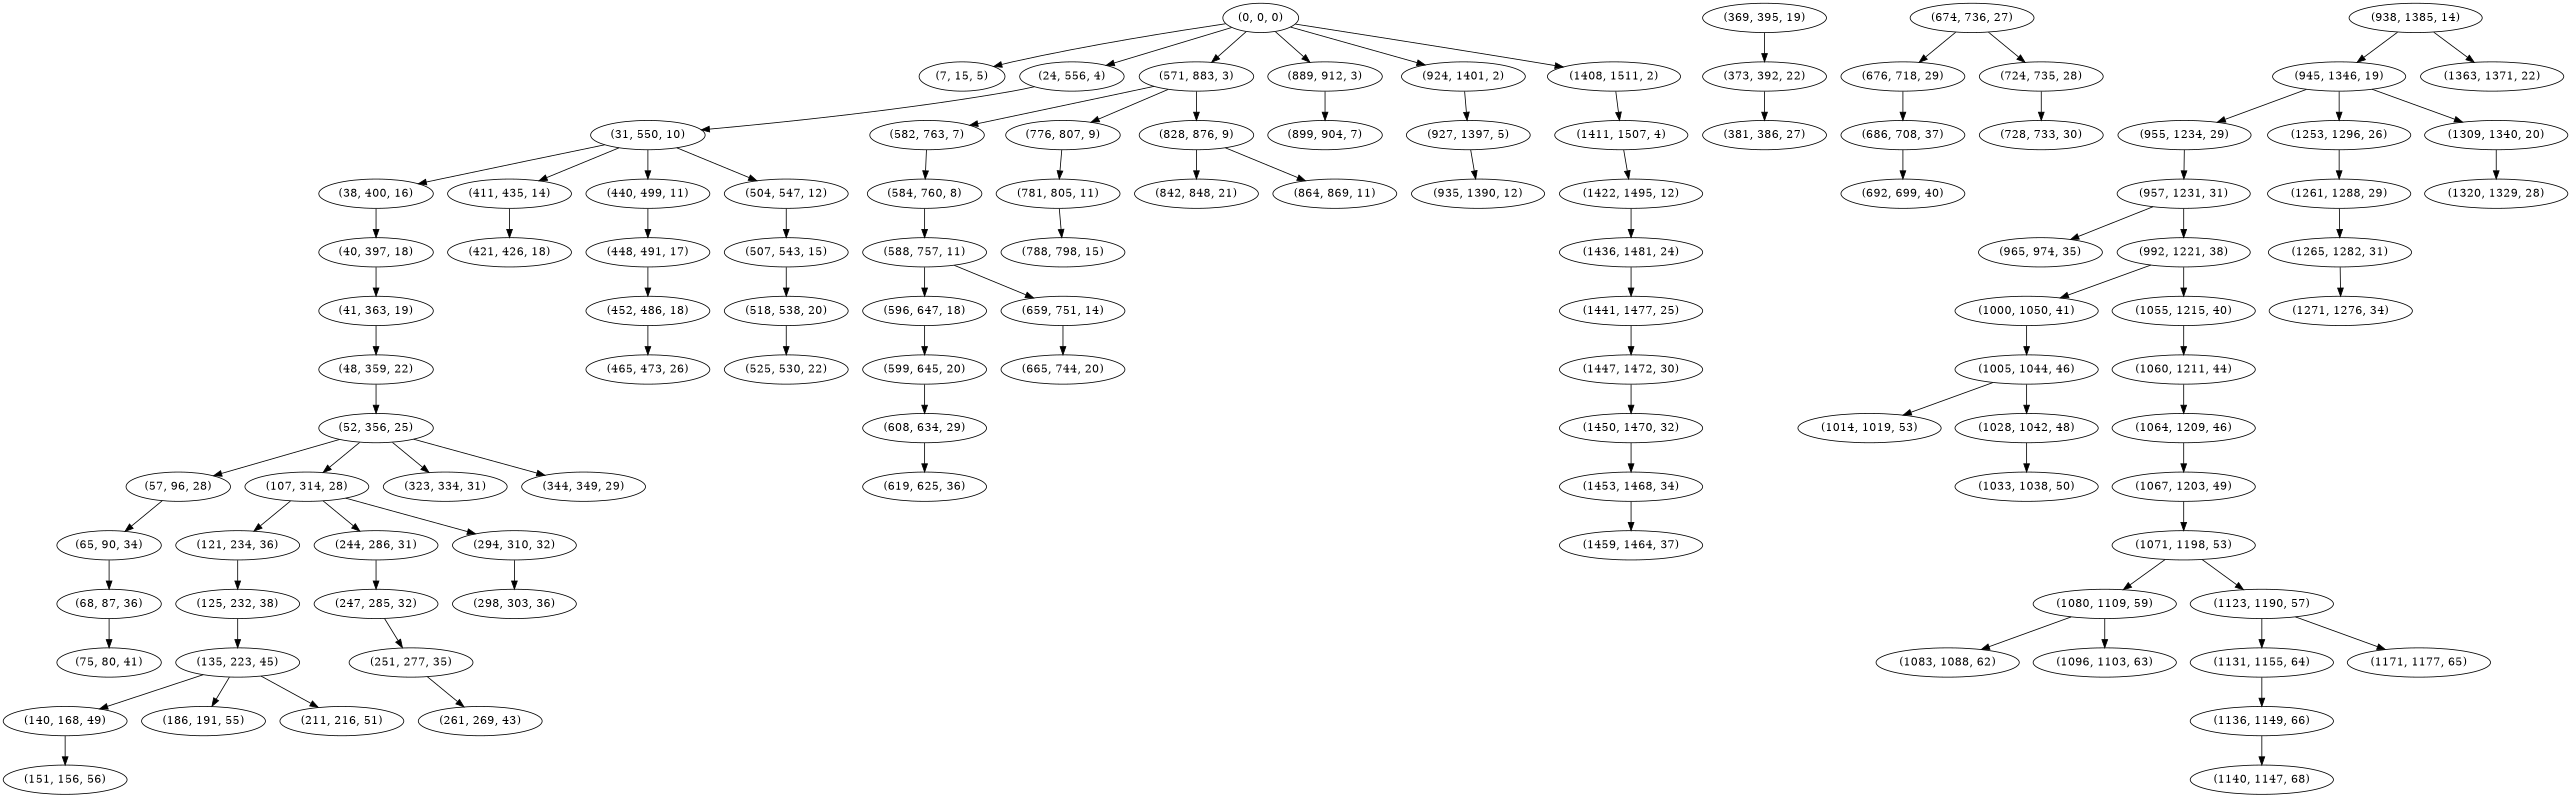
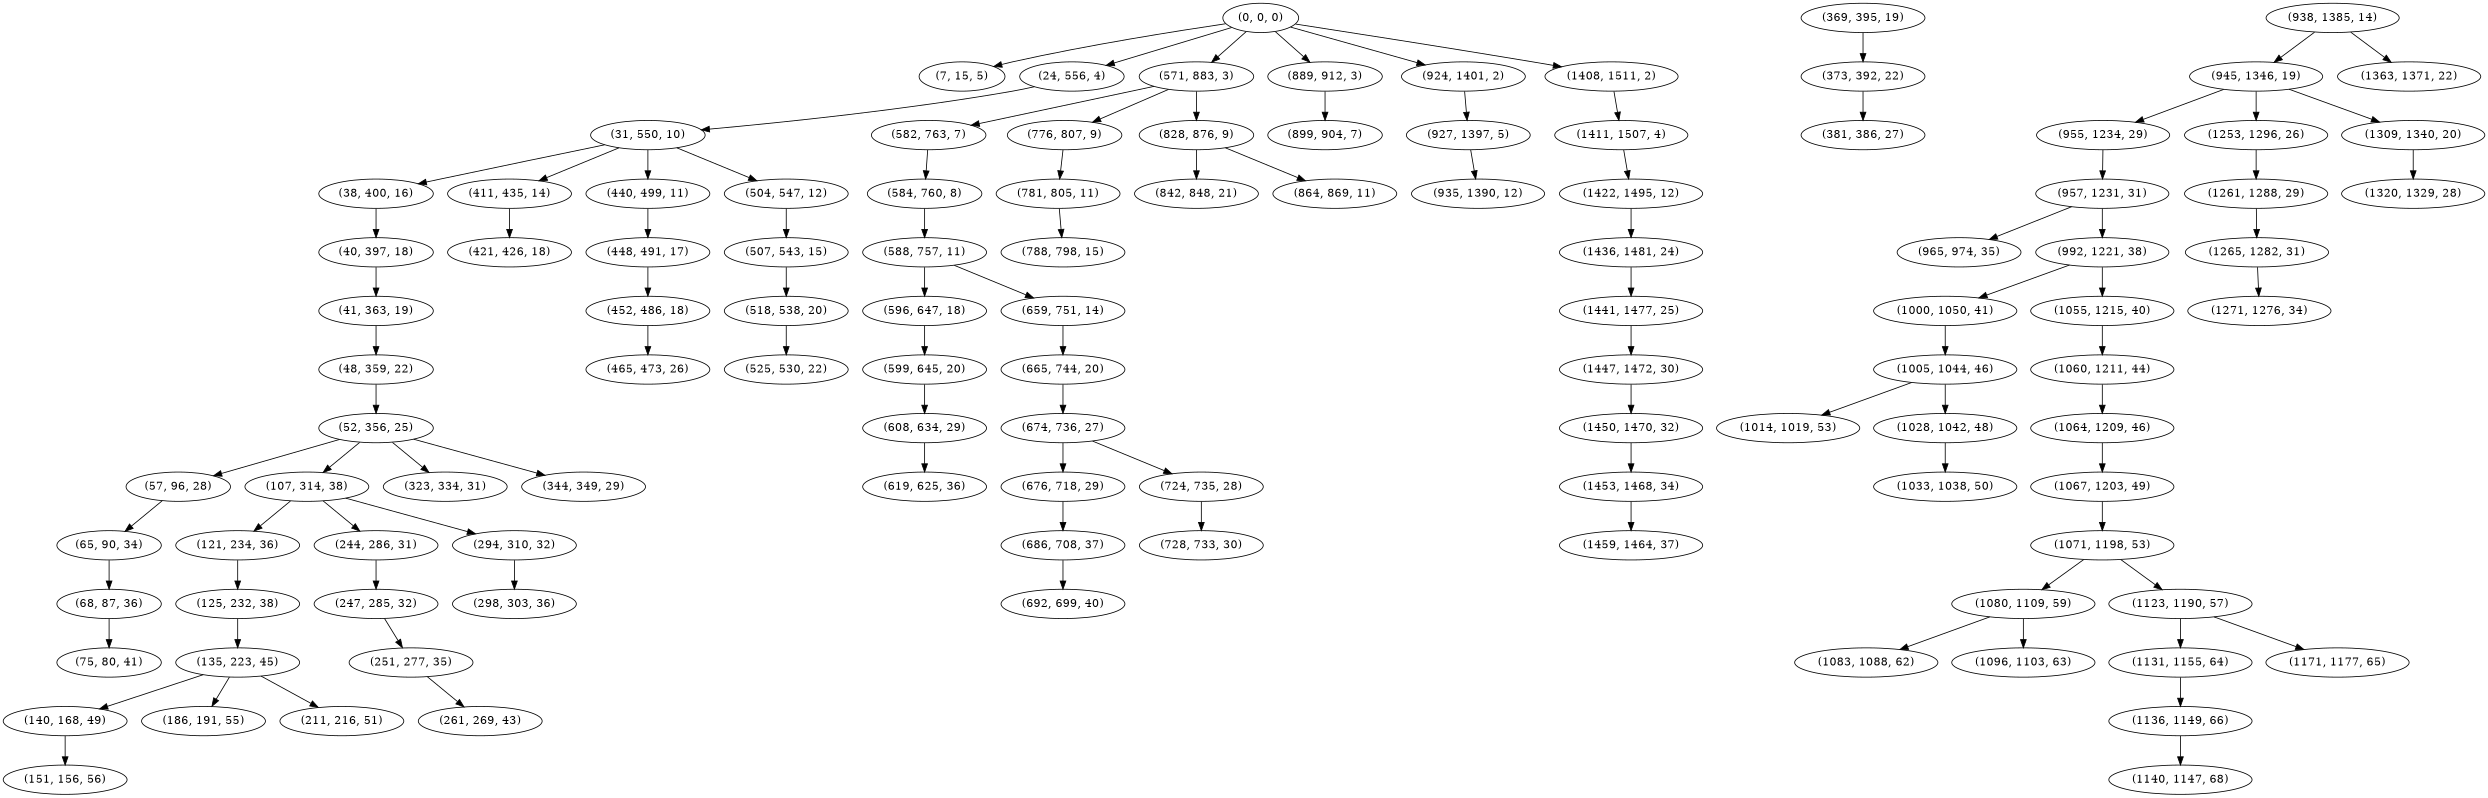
edge "(665, 744, 20)" -> "(674, 736, 27)": added
node "(107, 314, 28)": label "(107, 314, 28)" -> "(107, 314, 38)"
